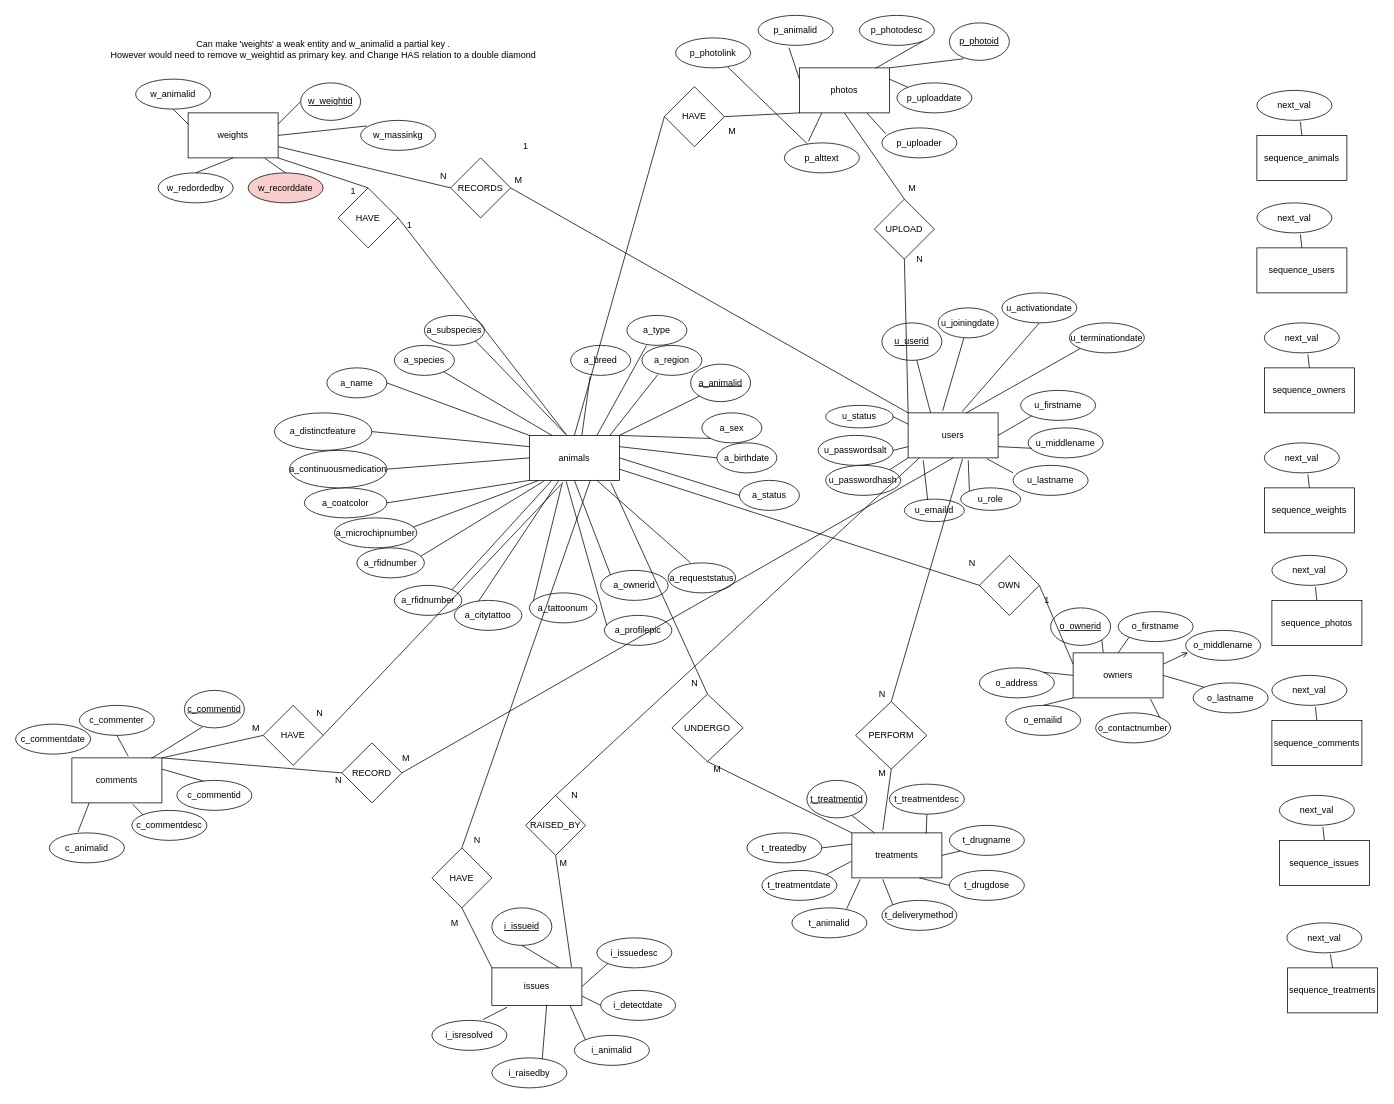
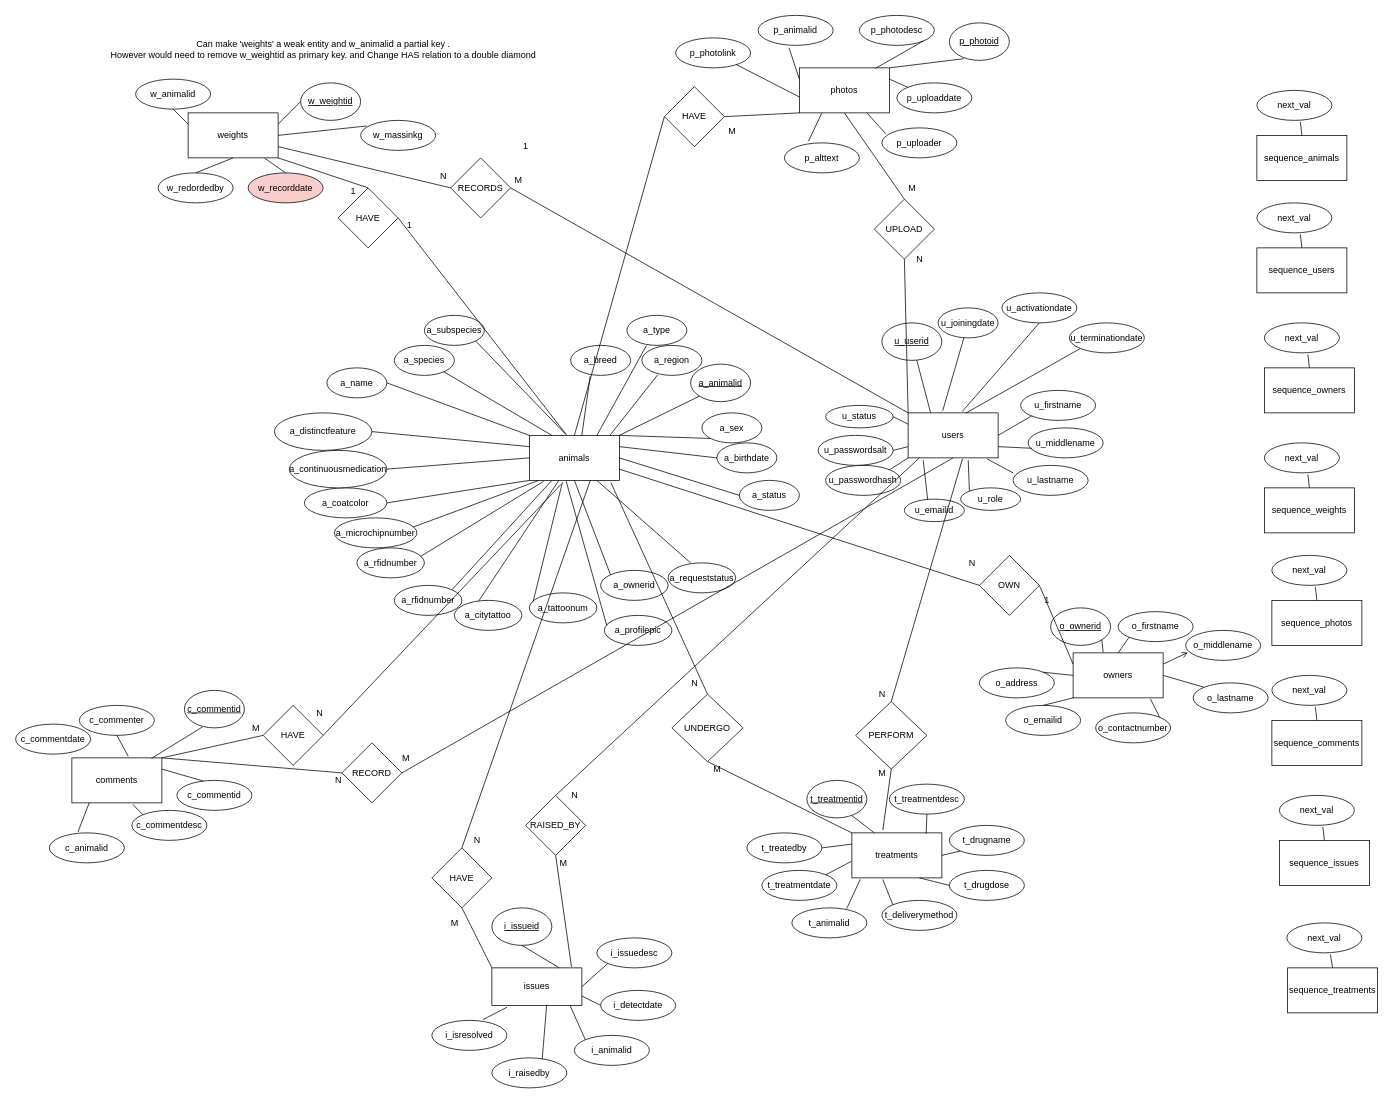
edge "p_photolink" -- "p_alttext": now "p_photolink" -- "photos"
